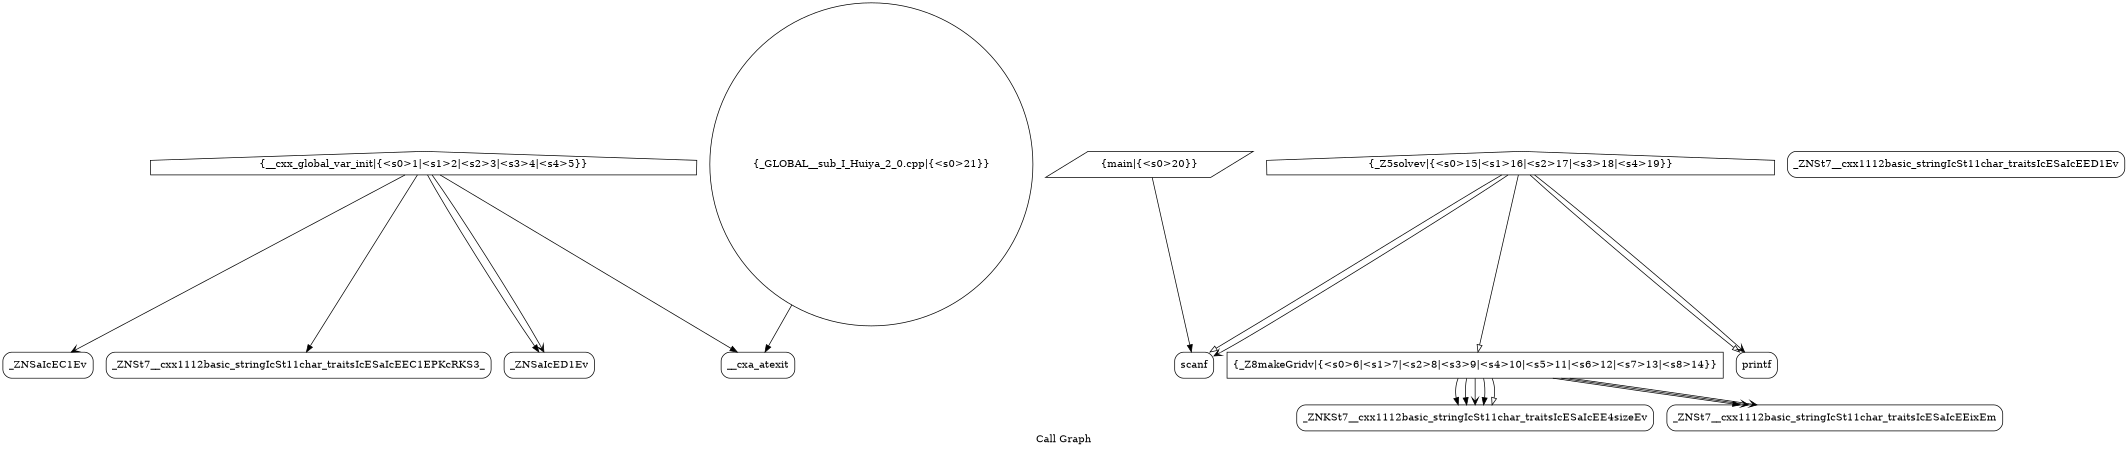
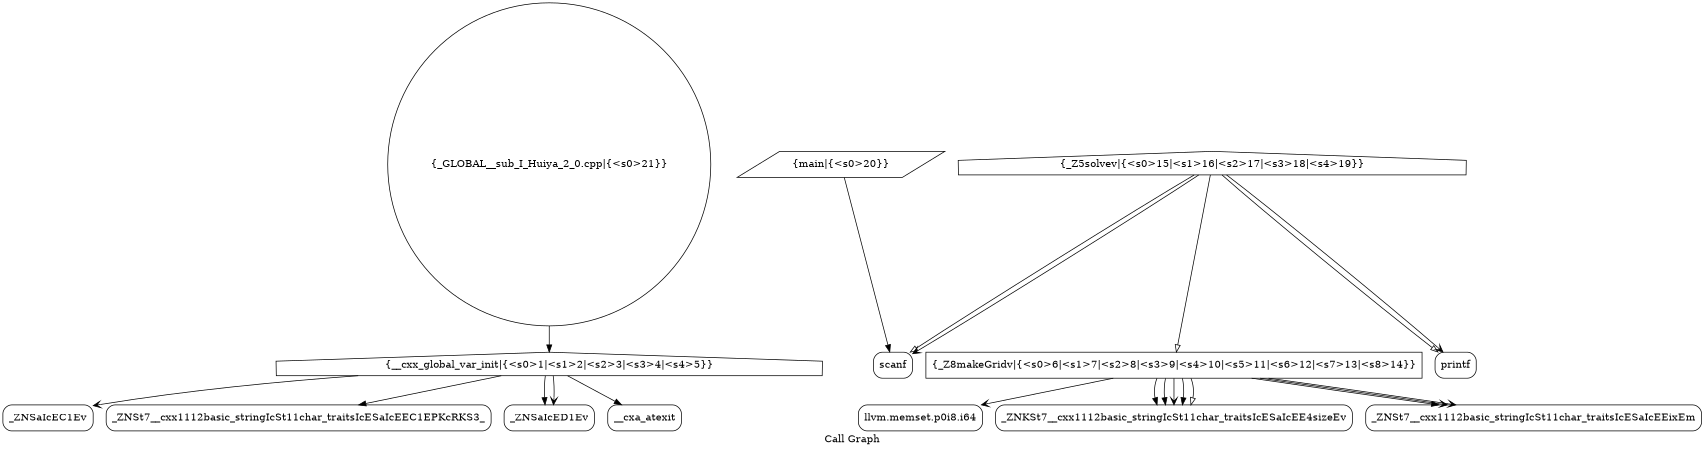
node "_ZNSt7__cxx1112basic_stringIcSt11char_traitsIcESaIcEED1Ev": removed
edge "{_GLOBAL__sub_I_Huiya_2_0.cpp|{<s0>21}}" -> "__cxa_atexit": now "{_GLOBAL__sub_I_Huiya_2_0.cpp|{<s0>21}}" -> "{__cxx_global_var_init|{<s0>1|<s1>2|<s2>3|<s3>4|<s4>5}}"
node "llvm.memset.p0i8.i64": added
